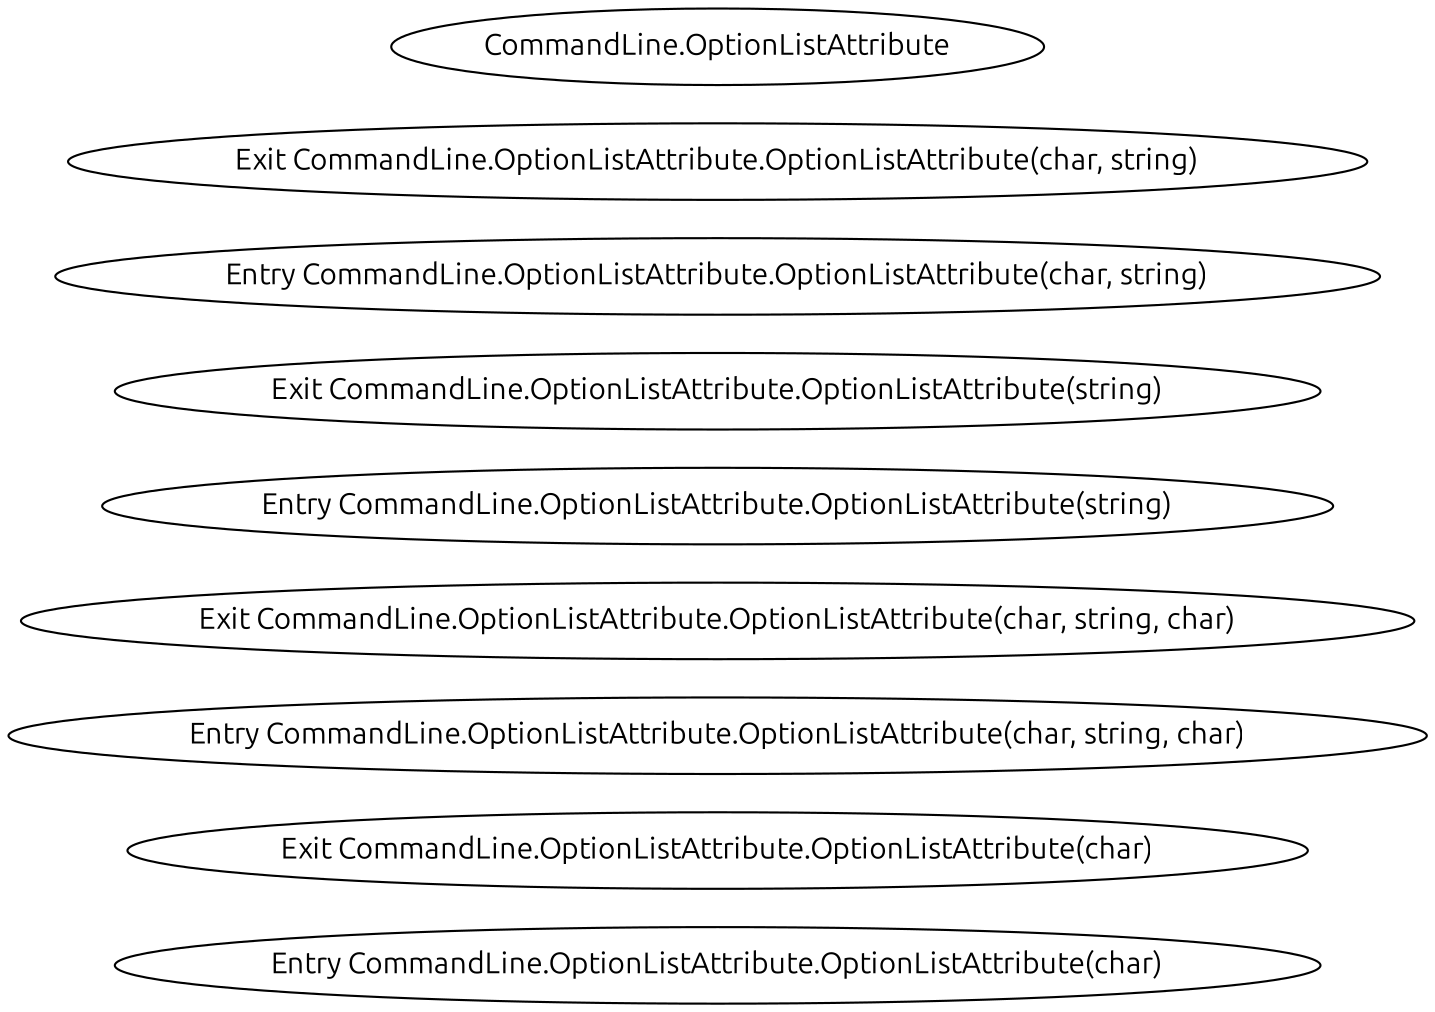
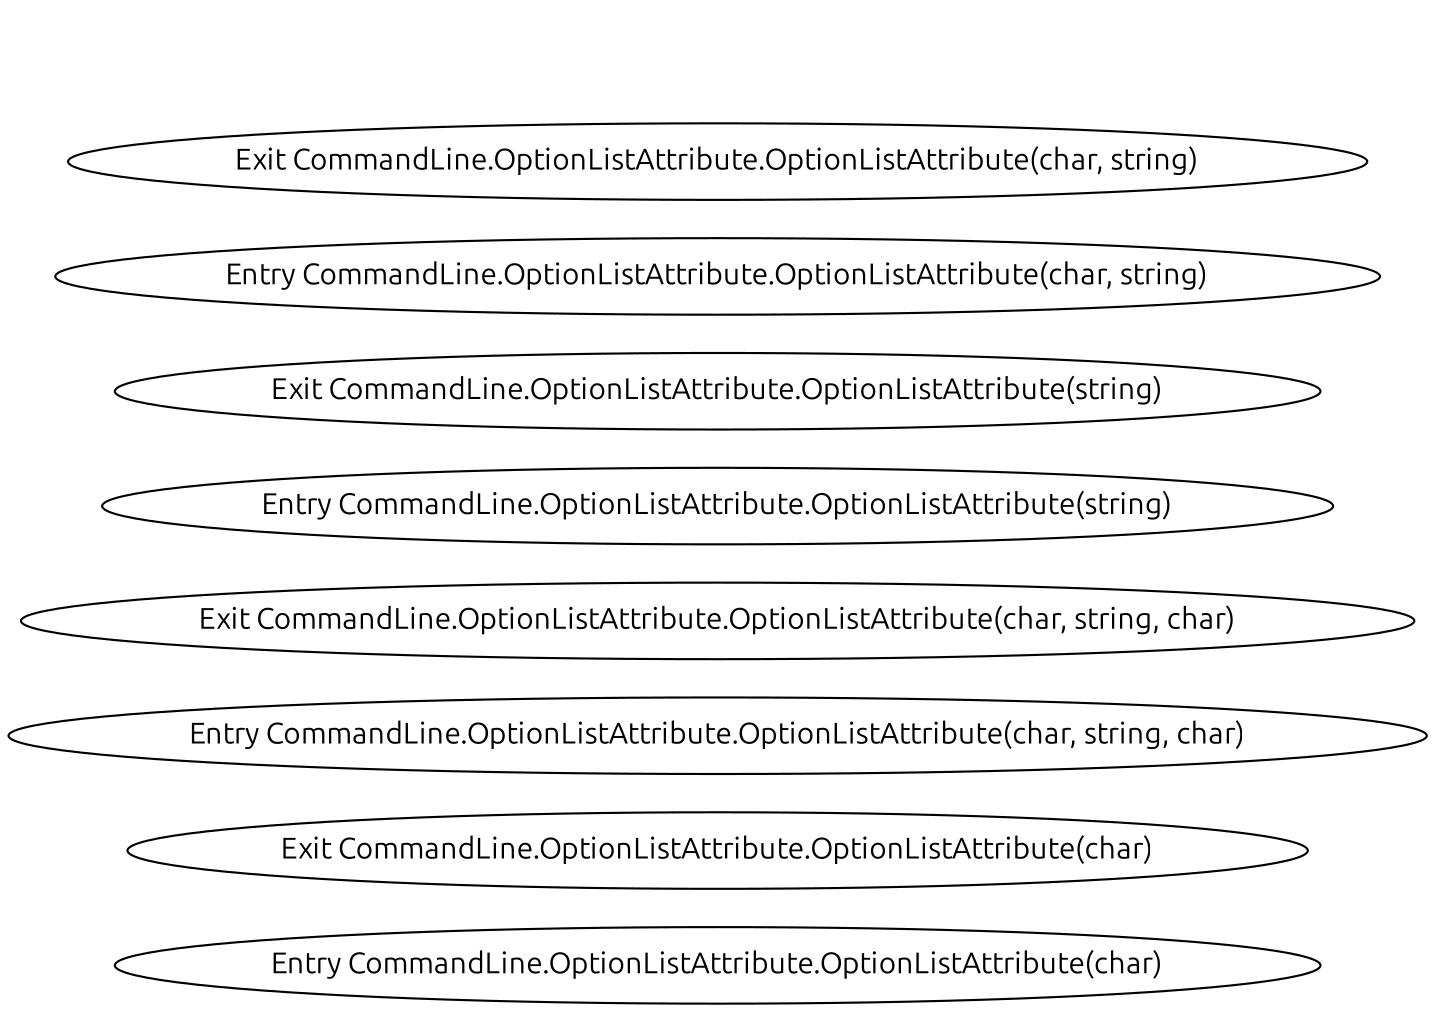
node "CommandLine.OptionListAttribute": removed
